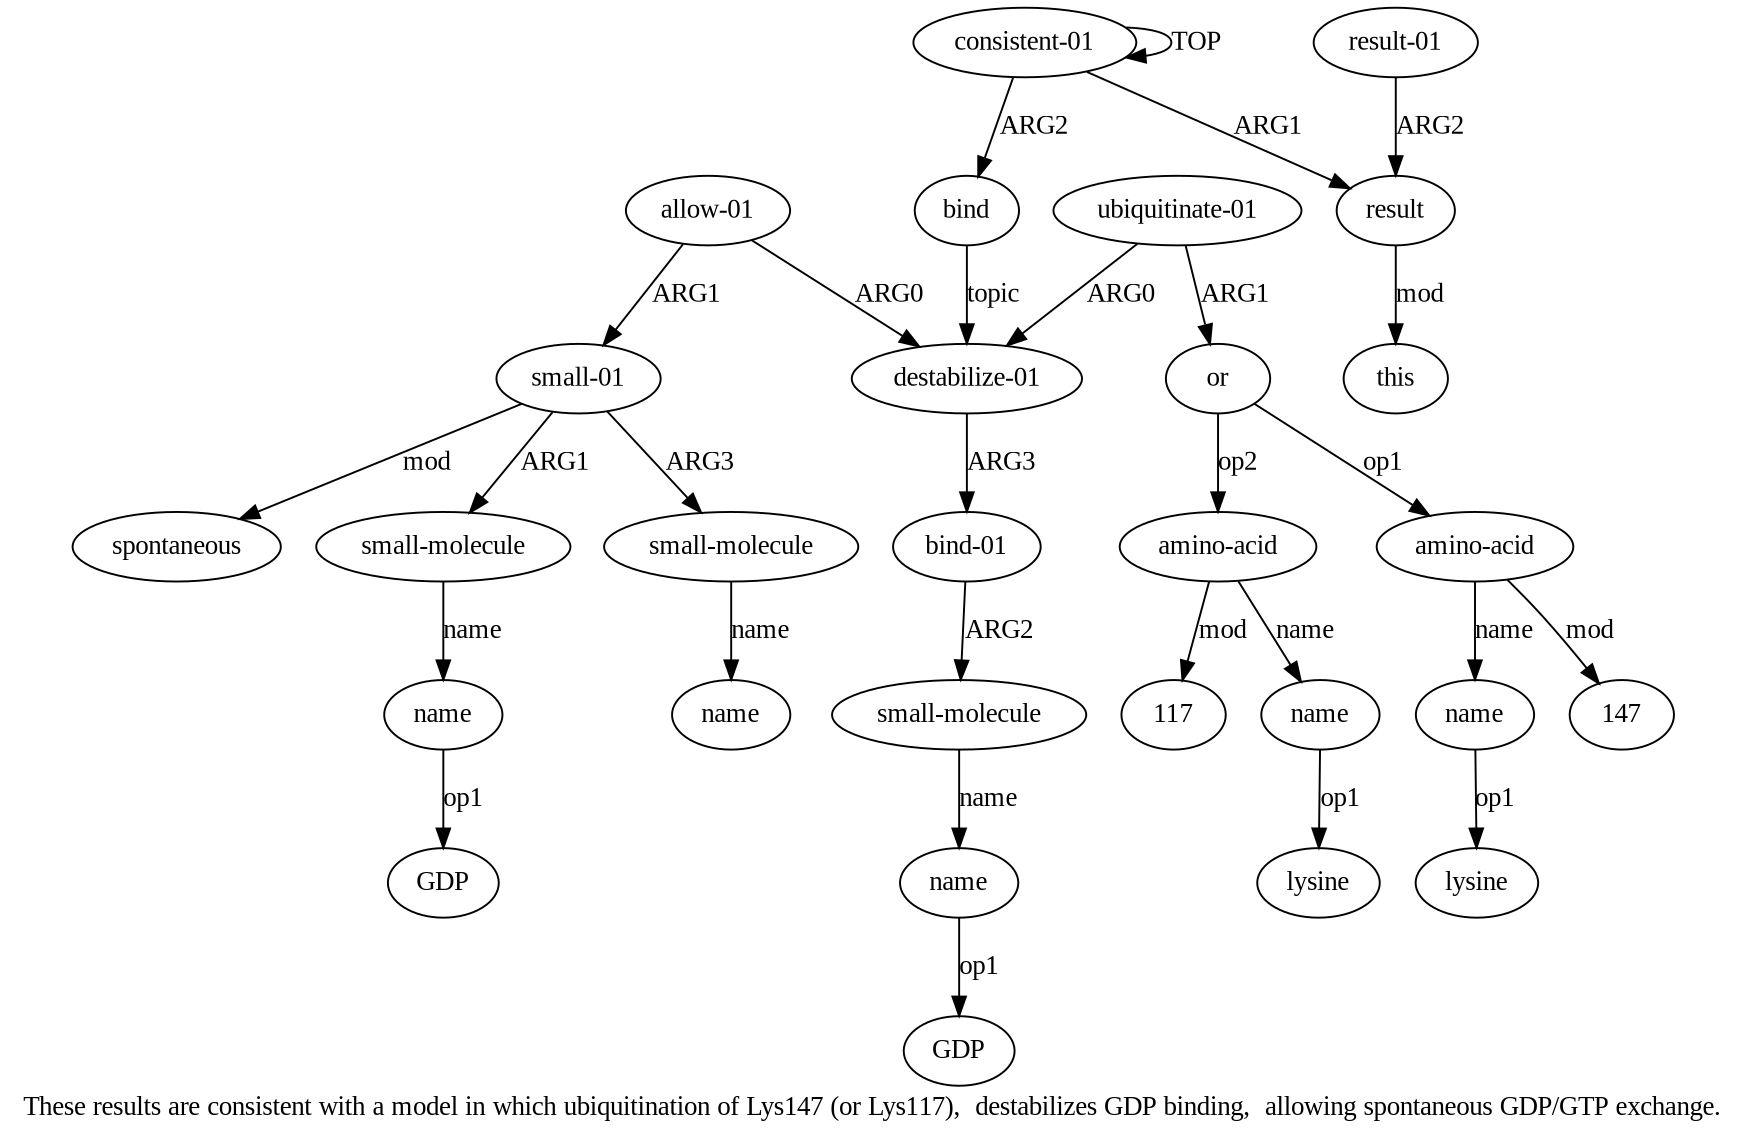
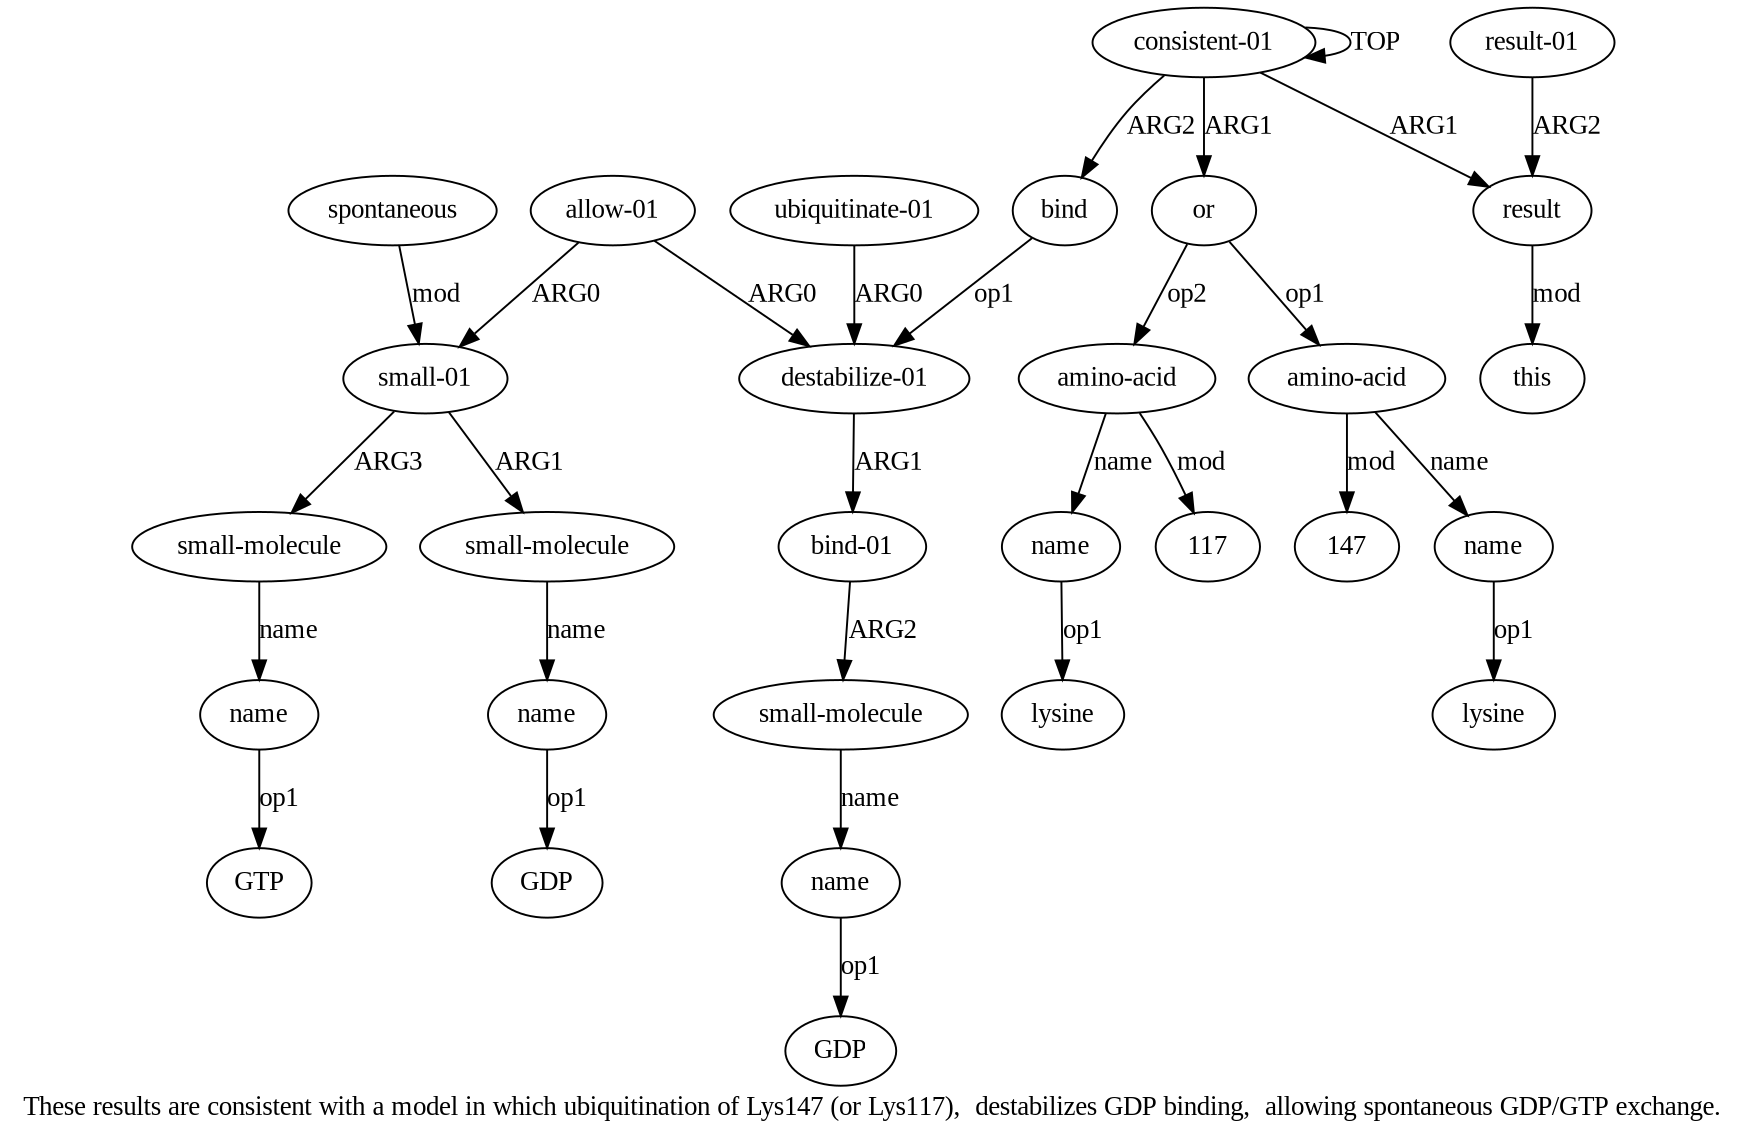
edge "ubiquitinate-01" -> "or": now "consistent-01" -> "or"
edge "allow-01" -> "small-01": label "ARG1" -> "ARG0"
edge "bind" -> "destabilize-01": label "topic" -> "op1"
edge "small-01" -> "spontaneous": reversed
edge "destabilize-01" -> "bind-01": label "ARG3" -> "ARG1"
node "GTP": added
